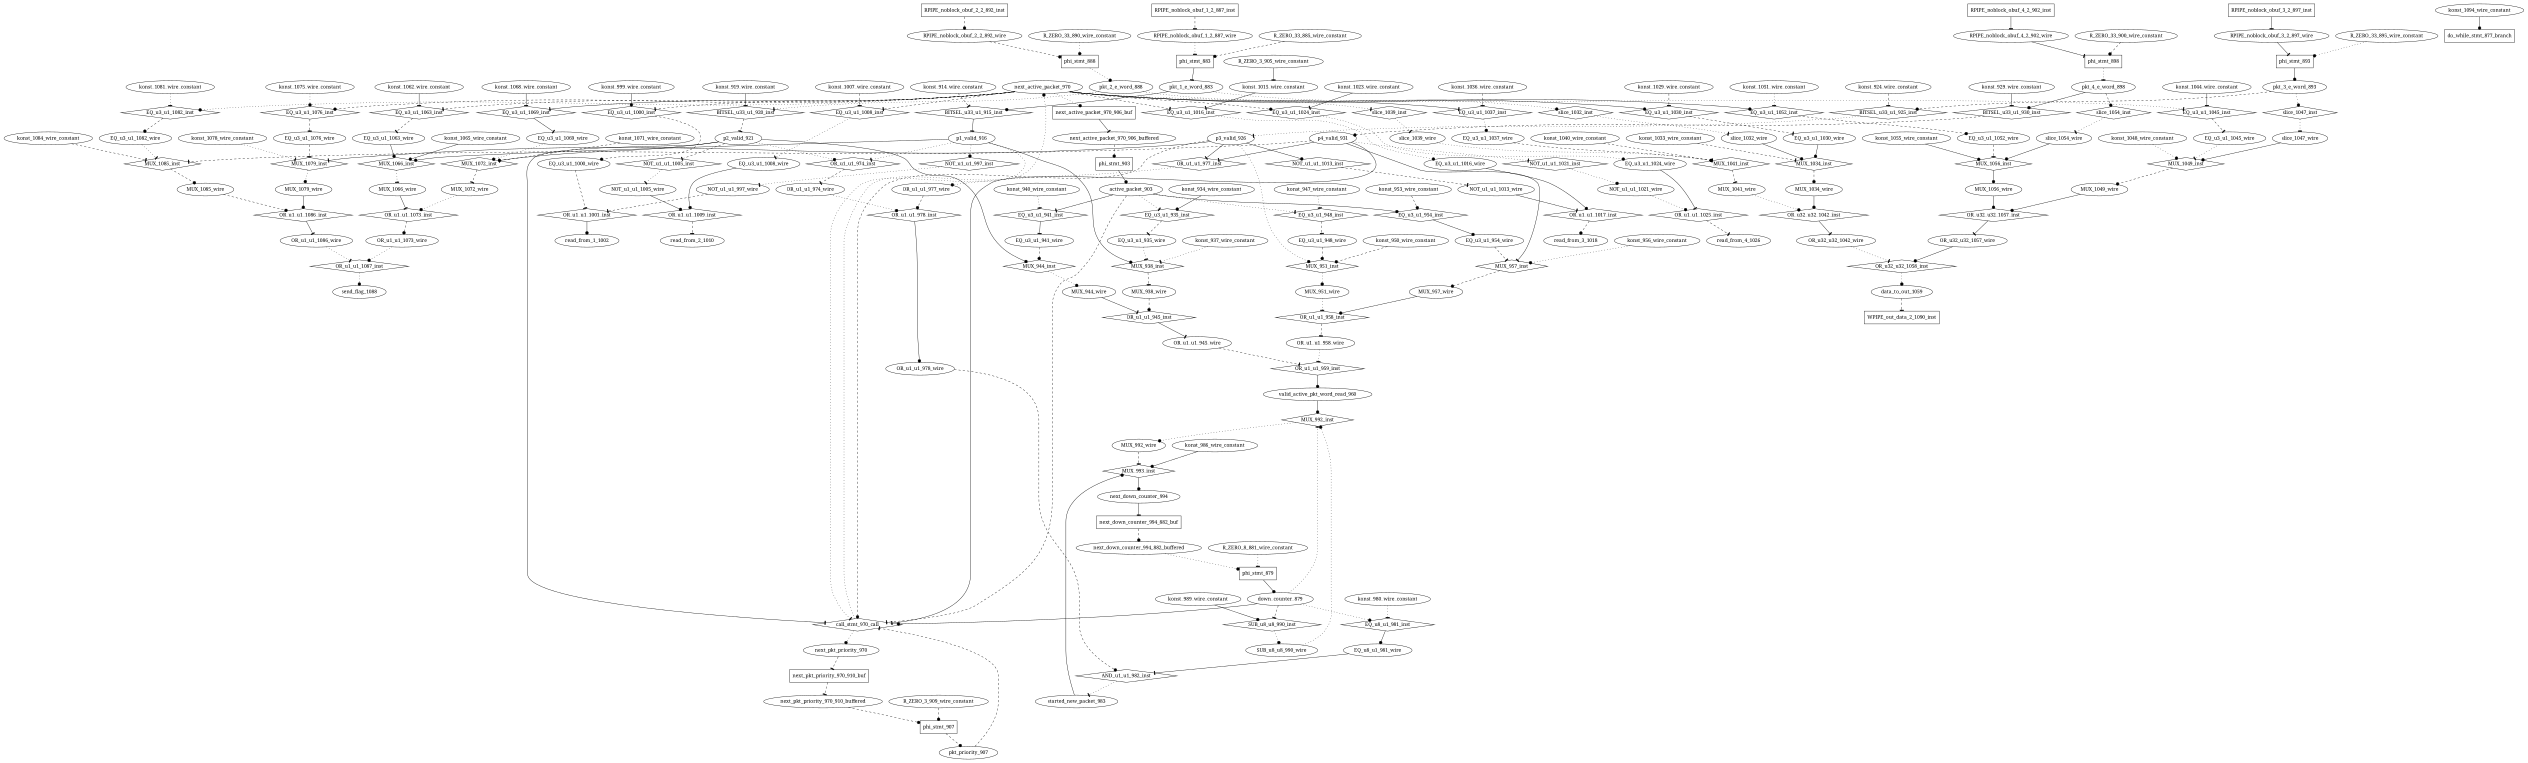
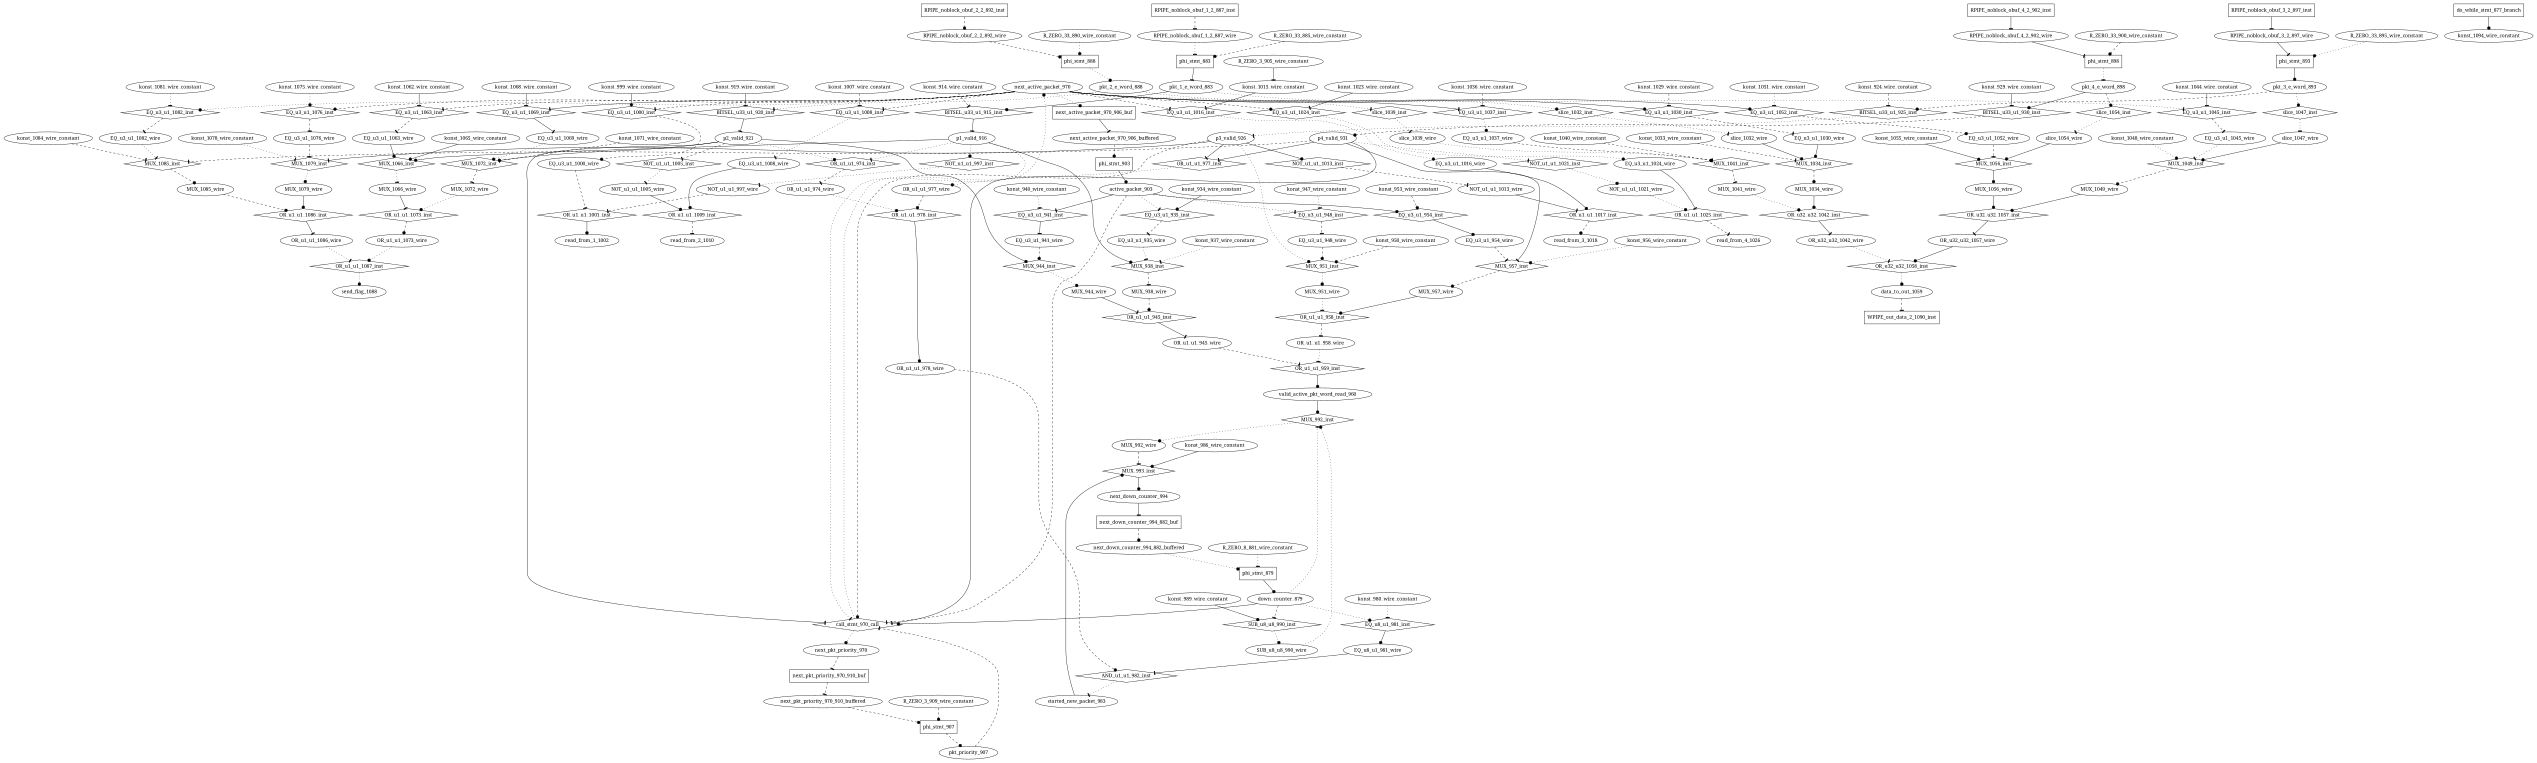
edge "konst_1094_wire_constant" -> "do_while_stmt_877_branch": reversed
edge "EQ_u3_u1_1082_inst" -> "EQ_u3_u1_1082_wire": arrowhead dot -> tee
edge "BITSEL_u33_u1_920_inst" -> "p2_valid_921": style dashed -> solid
